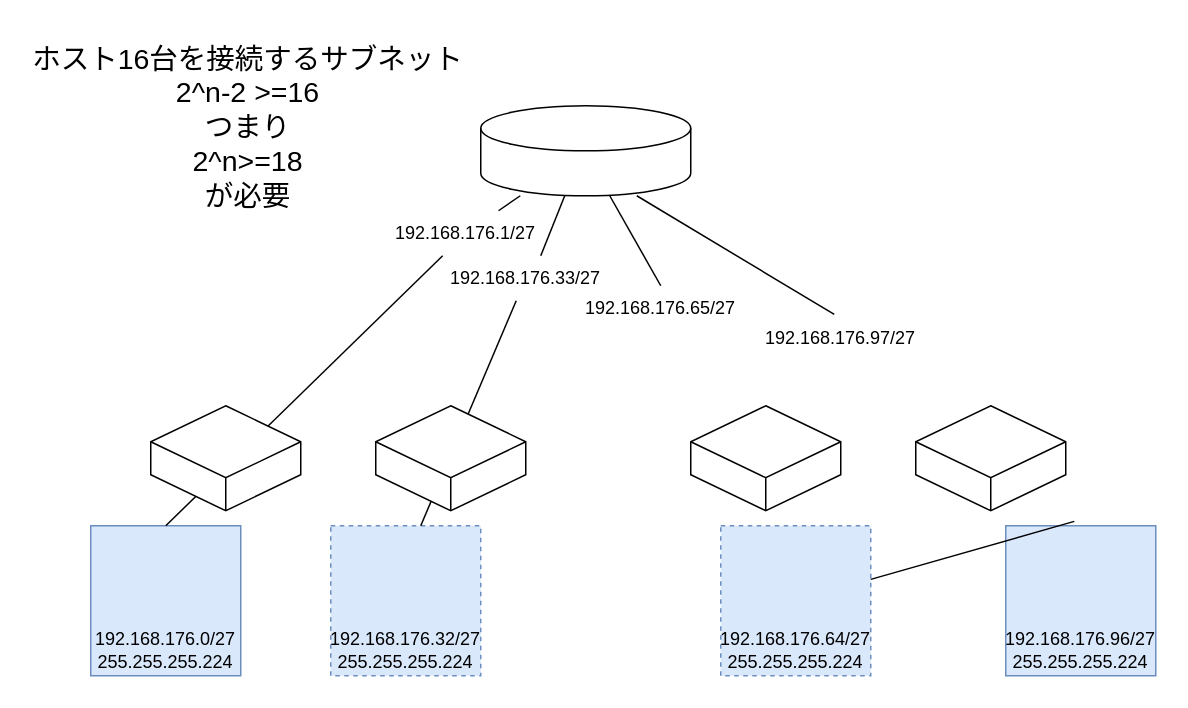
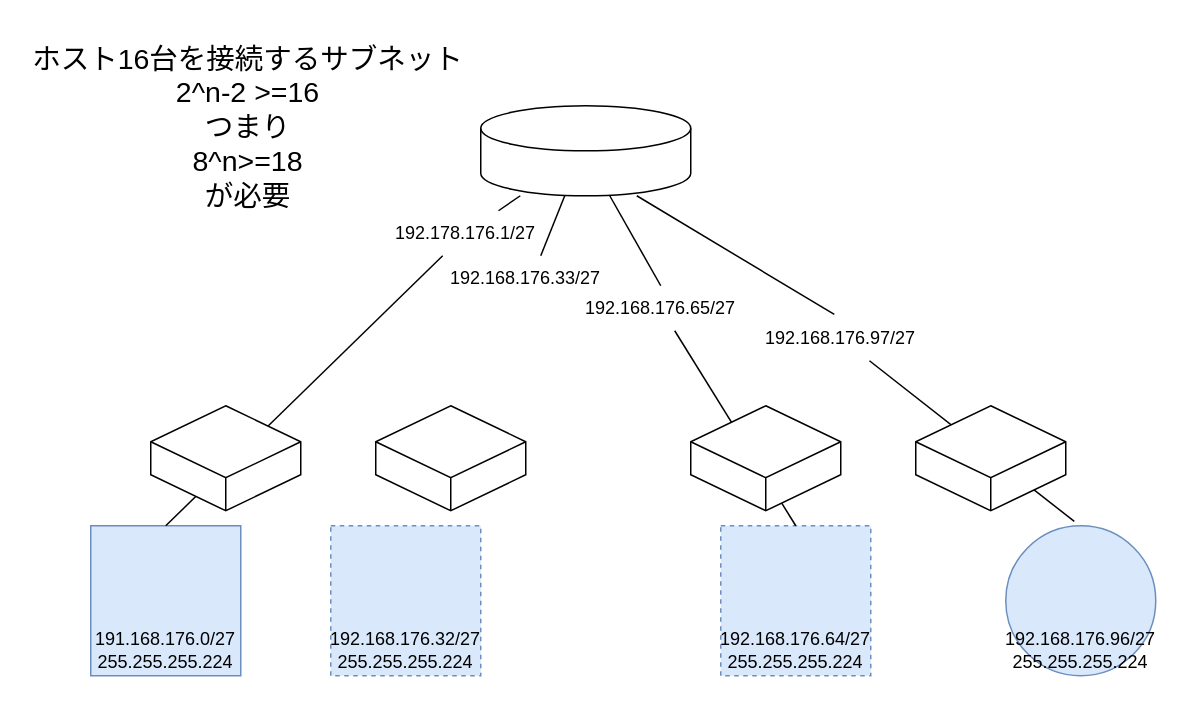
node "ホスト16台を接続するサブネット 2^n-2 >=16 つまり 2^n>=18 が必要": label "ホスト16台を接続するサブネット 2^n-2 >=16 つまり 2^n>=18 が必要" -> "ホスト16台を接続するサブネット 2^n-2 >=16 つまり 8^n>=18 が必要"
node "192.168.176.1/27": label "192.168.176.1/27" -> "192.178.176.1/27"
edge "192.168.176.33/27" -- "192.168.176.32/27 255.255.255.224": removed
edge "192.168.176.65/27" -- "192.168.176.64/27 255.255.255.224": added
edge "192.168.176.64/27 255.255.255.224" -- "192.168.176.96/27 255.255.255.224": now "192.168.176.97/27" -- "192.168.176.96/27 255.255.255.224"
node "192.168.176.96/27 255.255.255.224": shape rectangle -> ellipse
node "192.168.176.0/27 255.255.255.224": label "192.168.176.0/27 255.255.255.224" -> "191.168.176.0/27 255.255.255.224"
